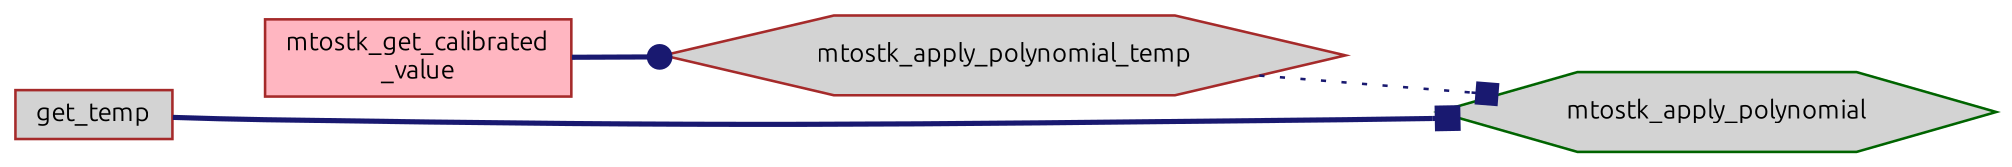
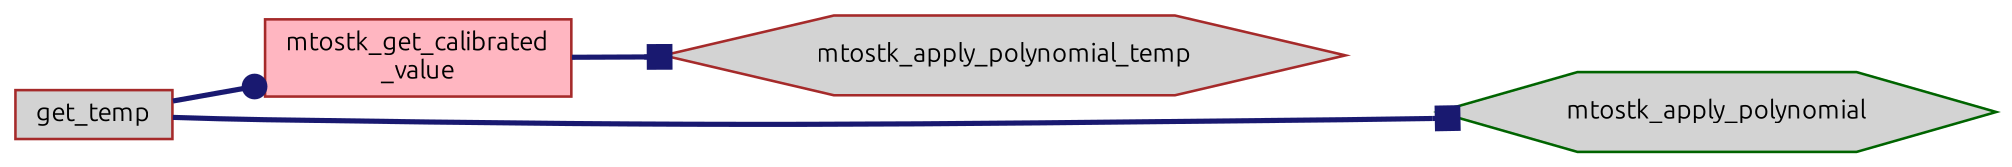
edge "mtostk_get_calibrated _value" -> "mtostk_apply_polynomial_temp": arrowhead dot -> box
edge "mtostk_apply_polynomial_temp" -> "mtostk_apply_polynomial": removed
edge "get_temp" -> "mtostk_get_calibrated _value": added
